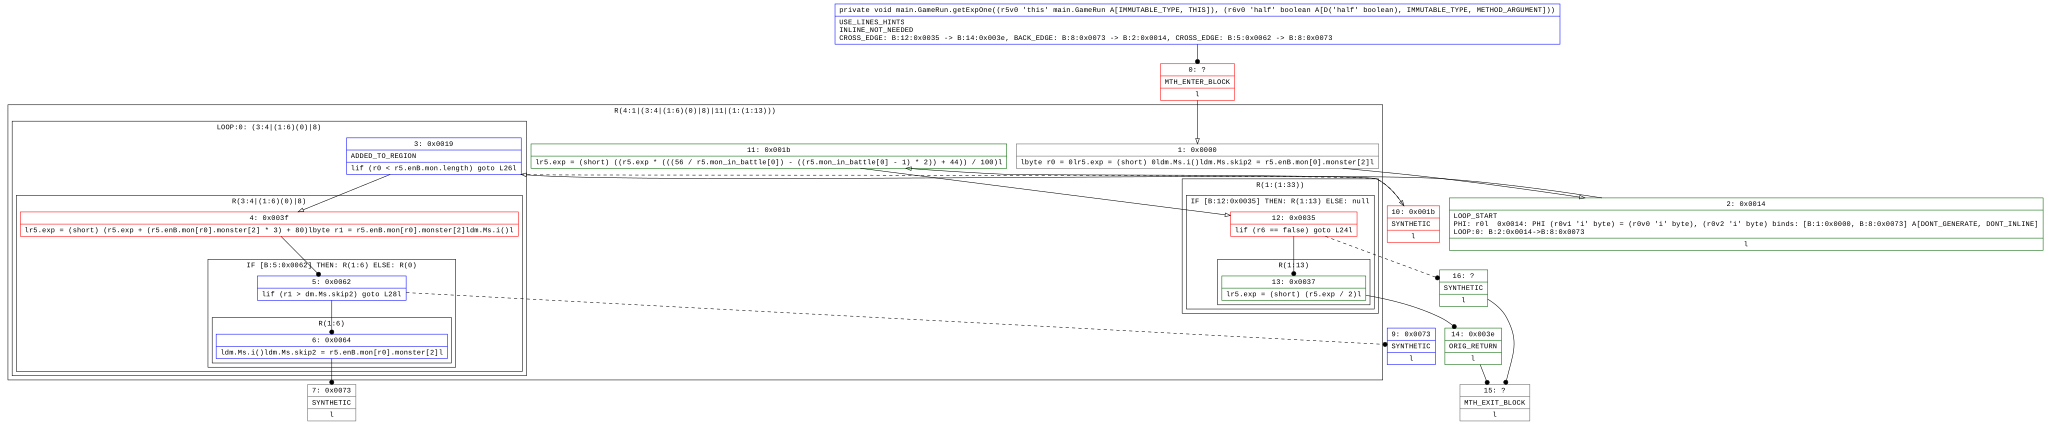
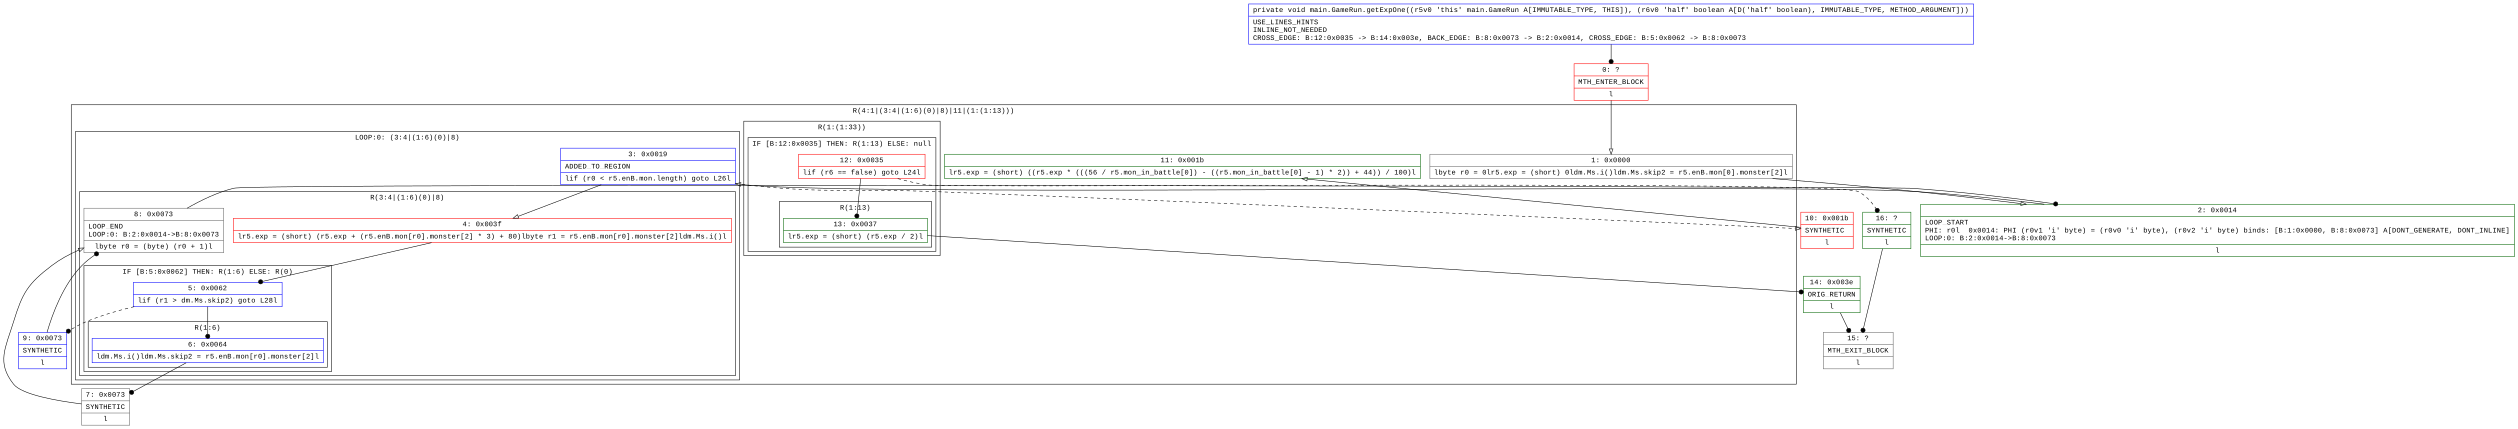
edge "11: 0x001b" -> "12: 0x0035": removed
node "8: 0x0073": added
